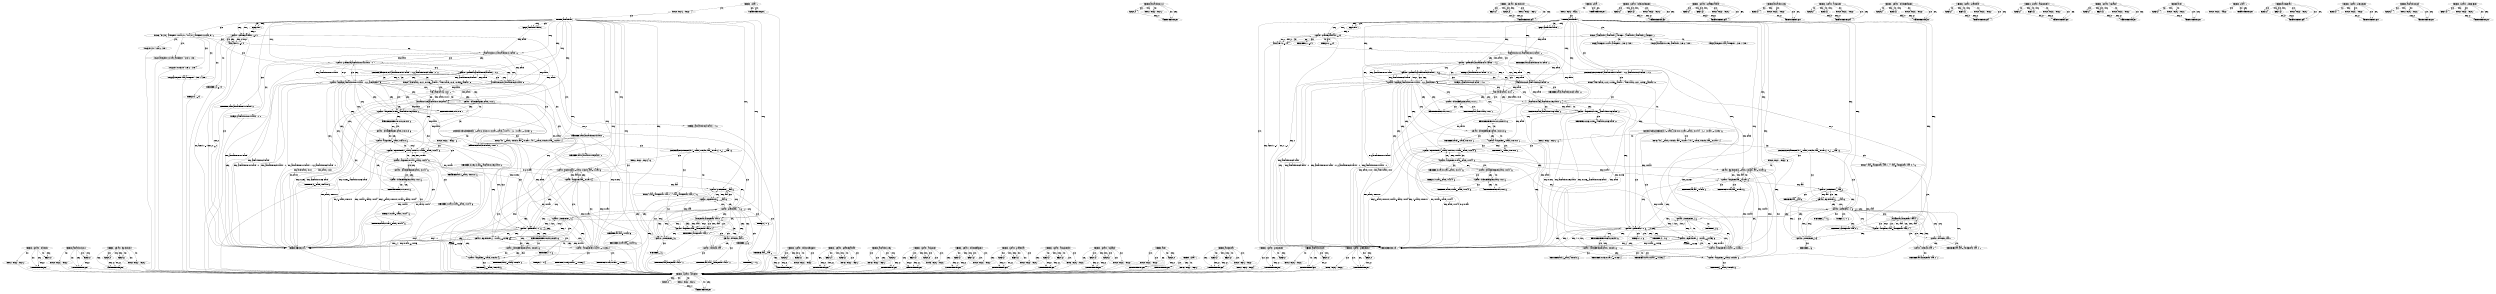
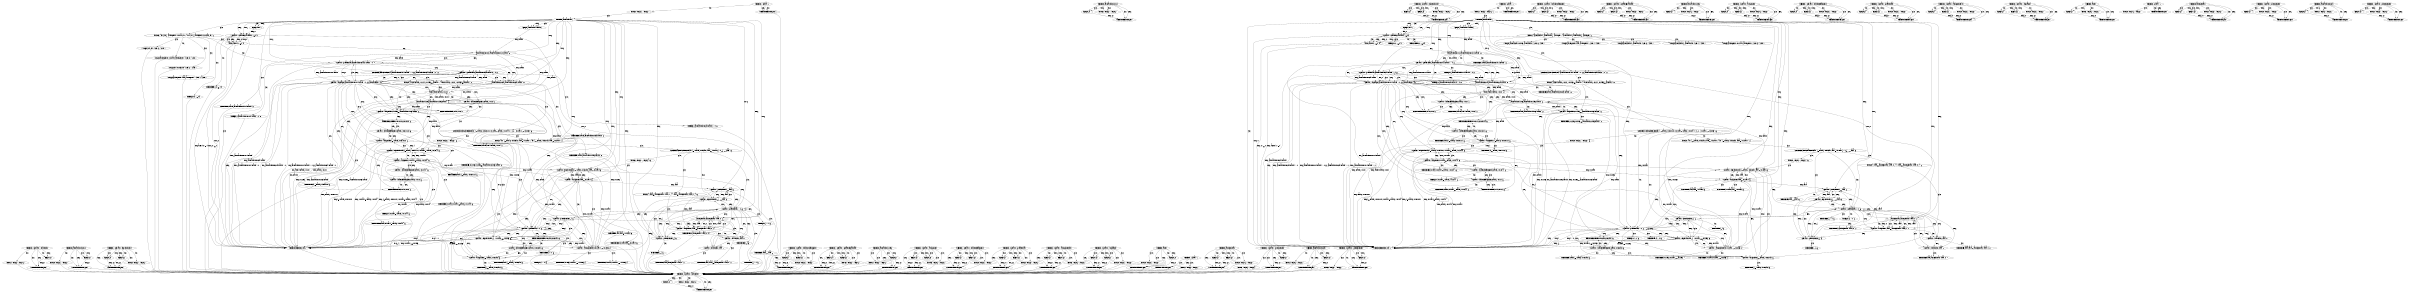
node "<(LOCAL,jas_matind_t i: jas_matind_t)<SUB>3</SUB>>": added
node "<(LOCAL,jas_matind_t j: jas_matind_t)<SUB>4</SUB>>": added
